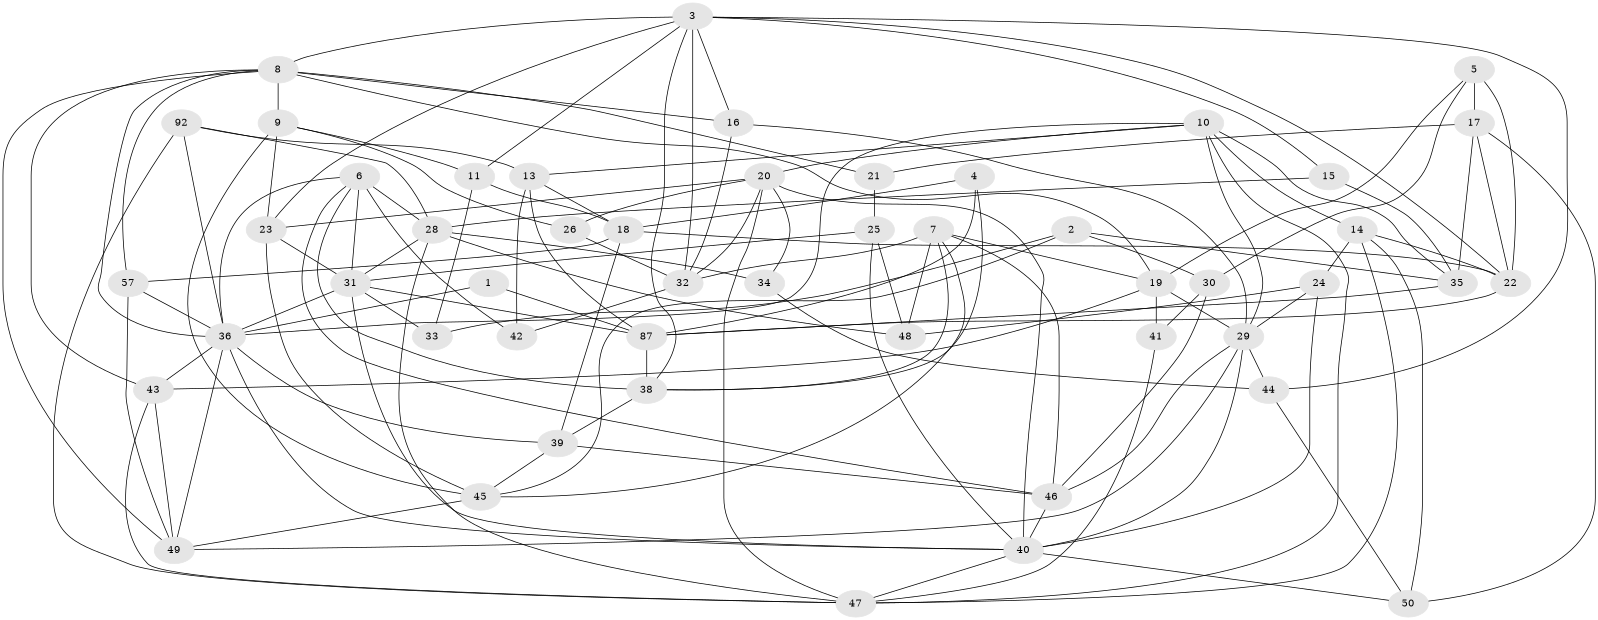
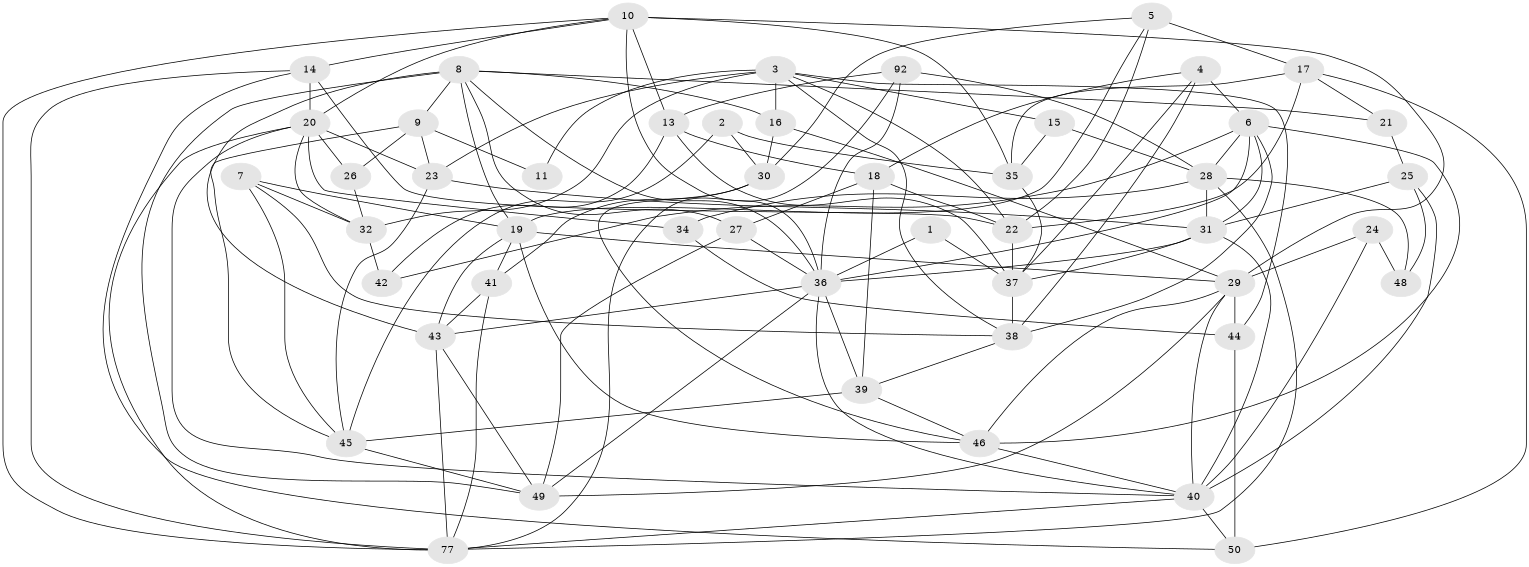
edge "3" -- "8": removed
edge "4" -- "6": added
edge "16" -- "32": now "16" -- "30"
edge "11" -- "18": removed
edge "14" -- "24": now "14" -- "20"
edge "7" -- "48": removed
node "57": label "57" -> "27"
edge "41" -- "43": added
edge "7" -- "46": now "19" -- "46"
node "33": removed
node "87": label "87" -> "37"
node "47": label "47" -> "77"
